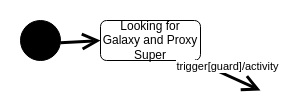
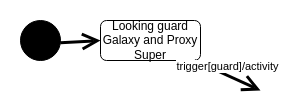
node "Looking for Galaxy and Proxy Super": label "Looking for Galaxy and Proxy Super" -> "Looking guard Galaxy and Proxy Super"
